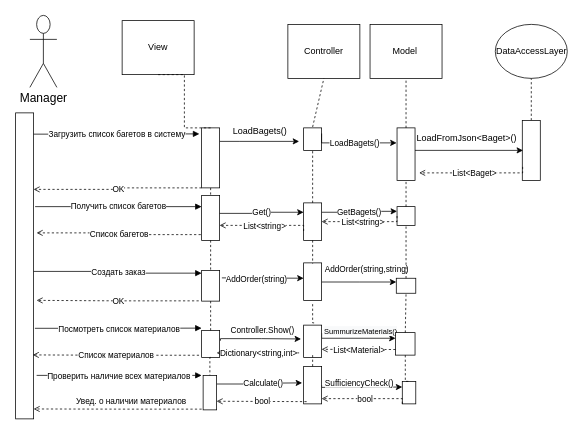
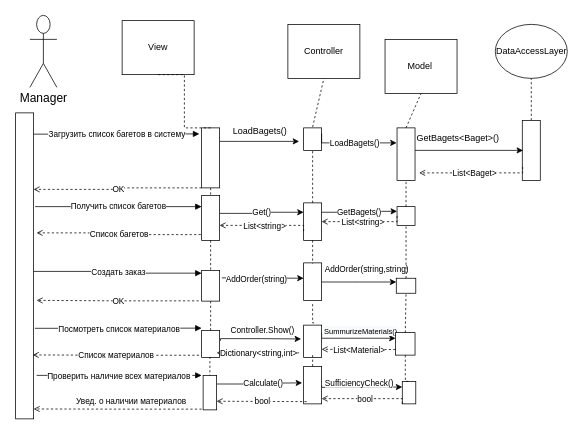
node "Model": moved (406, 51) -> (421, 66)
node "LoadFromJson<Baget>()": label "LoadFromJson<Baget>()" -> "GetBagets<Baget>()"
